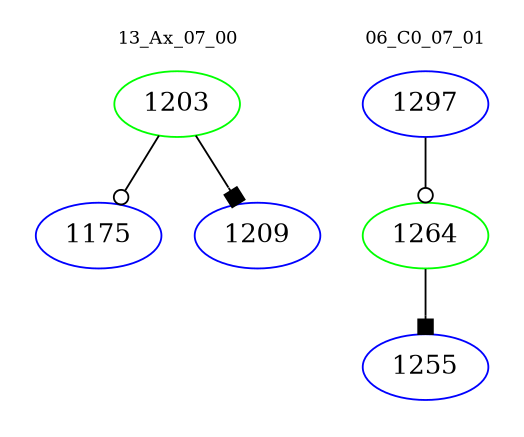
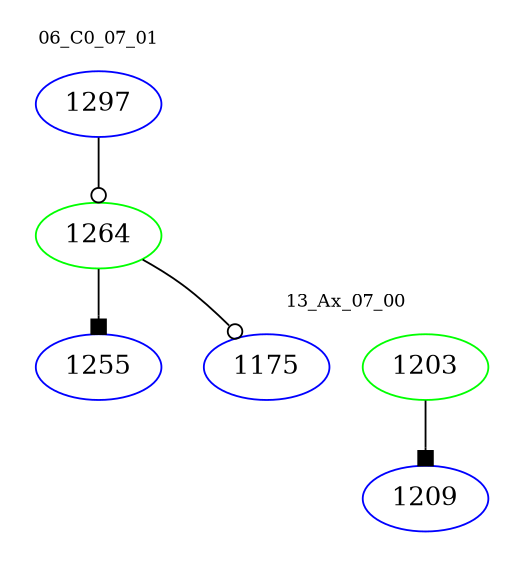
edge "1203" -> "1175": now "1264" -> "1175"
